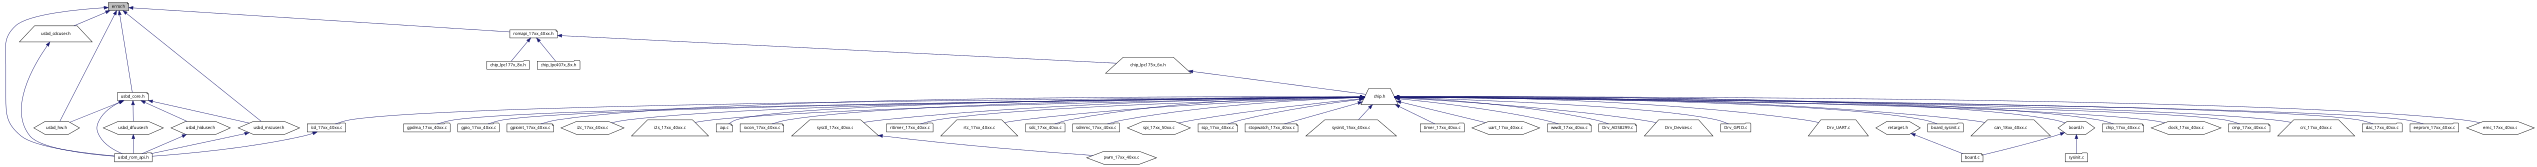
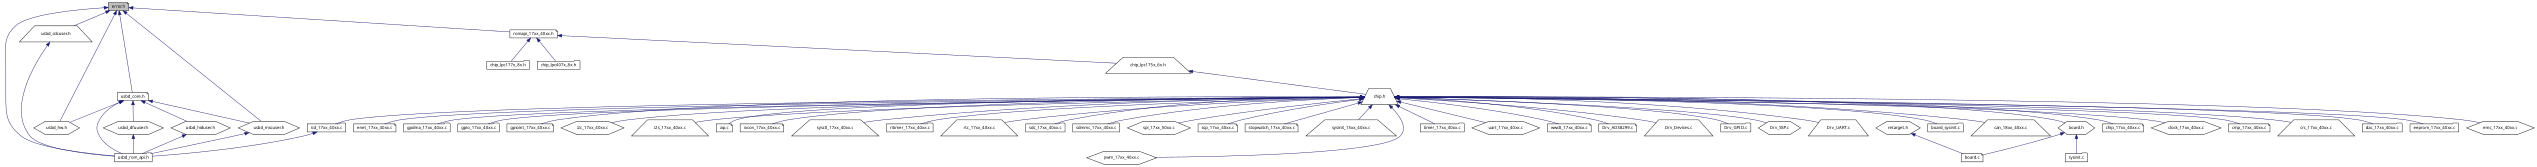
node "enet_17xx_40xx.c": added
node "Drv_SSP.c": added
edge "pwm_17xx_40xx.c" -> "sysctl_17xx_40xx.c": now "pwm_17xx_40xx.c" -> "chip.h"
